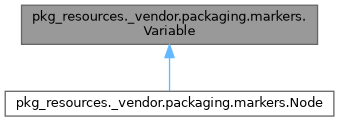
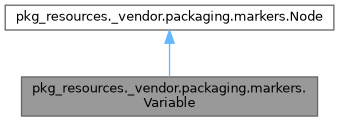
edge "pkg_resources._vendor.packaging.markers.Node" -> "pkg_resources._vendor.packaging.markers. Variable": reversed
